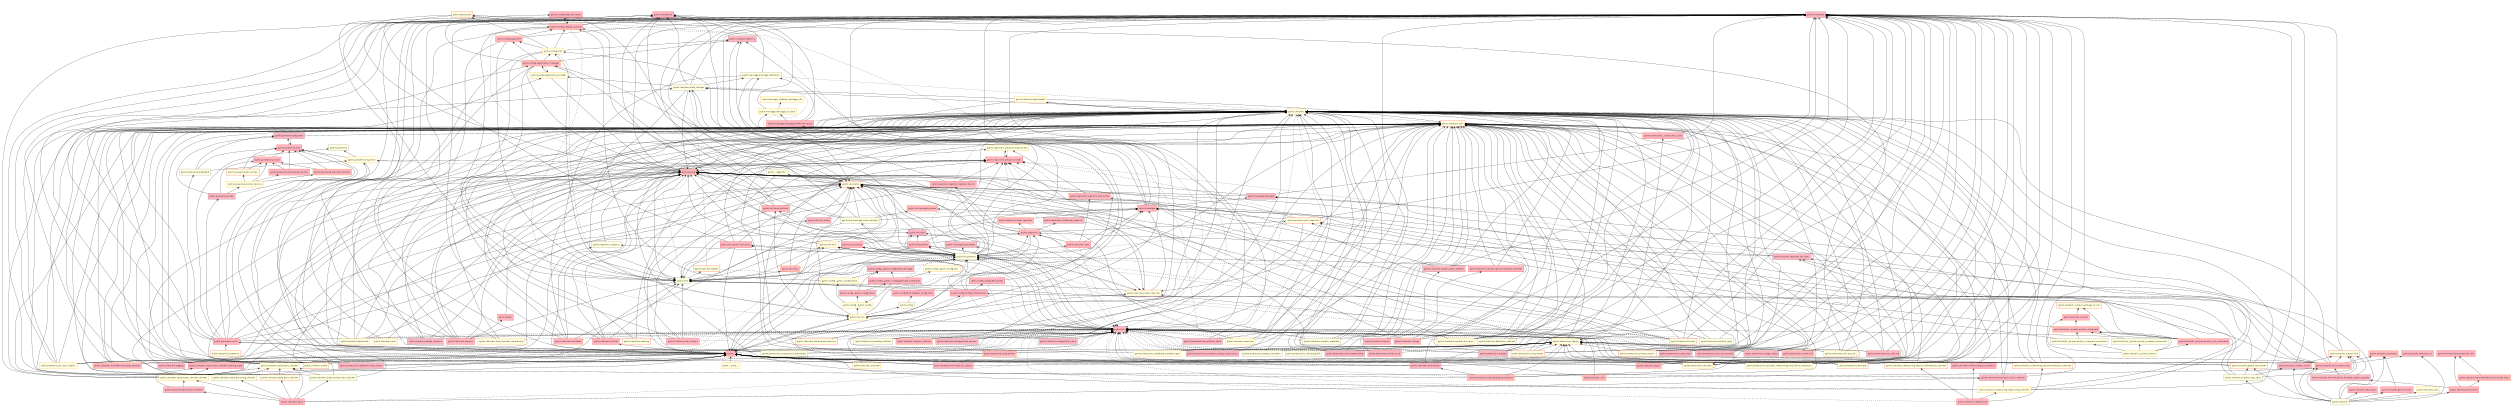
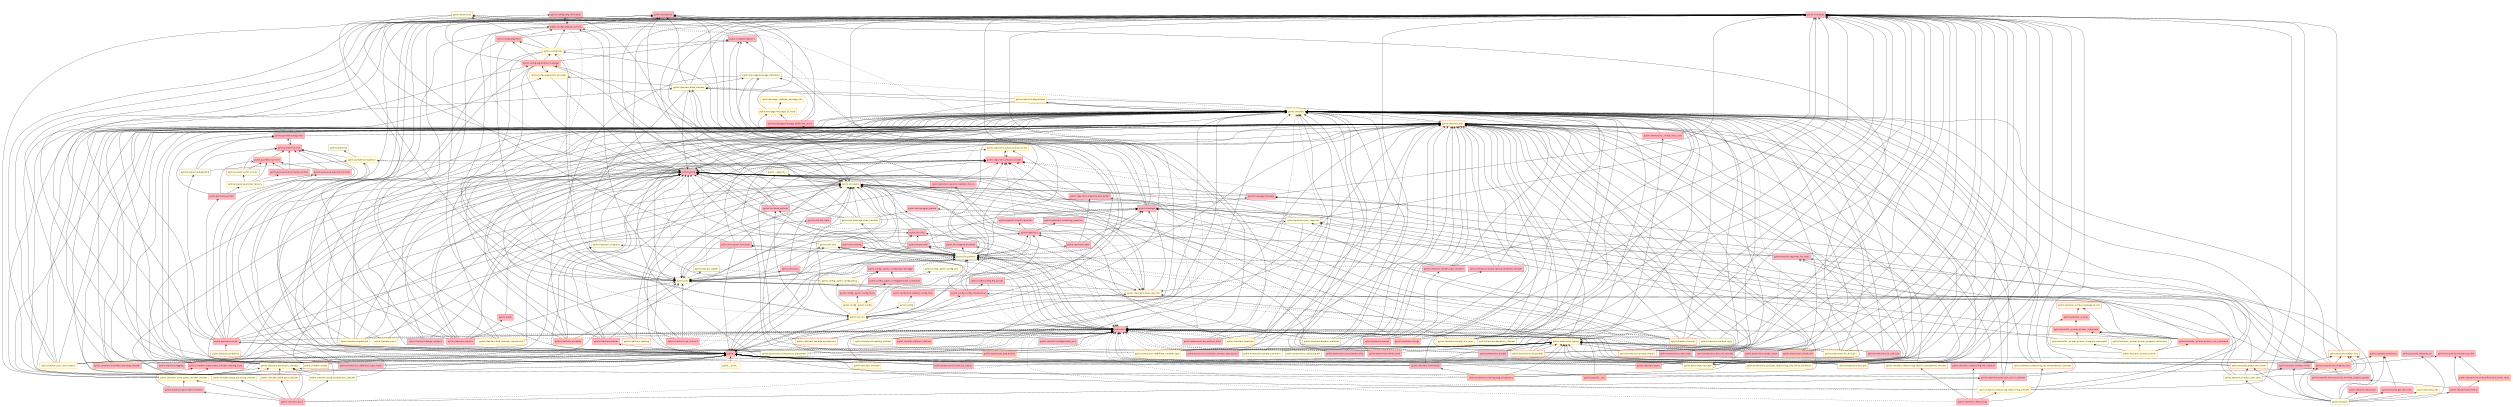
edge "pylint.extensions.dict_init_mutate" -> "pylint.checkers": style solid -> dashed
edge "pylint.pyreverse.main" -> "pylint.pyreverse": now "pylint.pyreverse.main" -> "pylint.pyreverse.plantuml_printer"
edge "pylint.reporters.multi_reporter" -> "pylint.reporters.base_reporter": added
node "pylint.checkers.unsupported_version": removed
edge "pylint.testutils.lint_module_test" -> "pylint.testutils.tokenize_str": now "pylint.testutils.lint_module_test" -> "pylint.testutils.functional.test_file"
